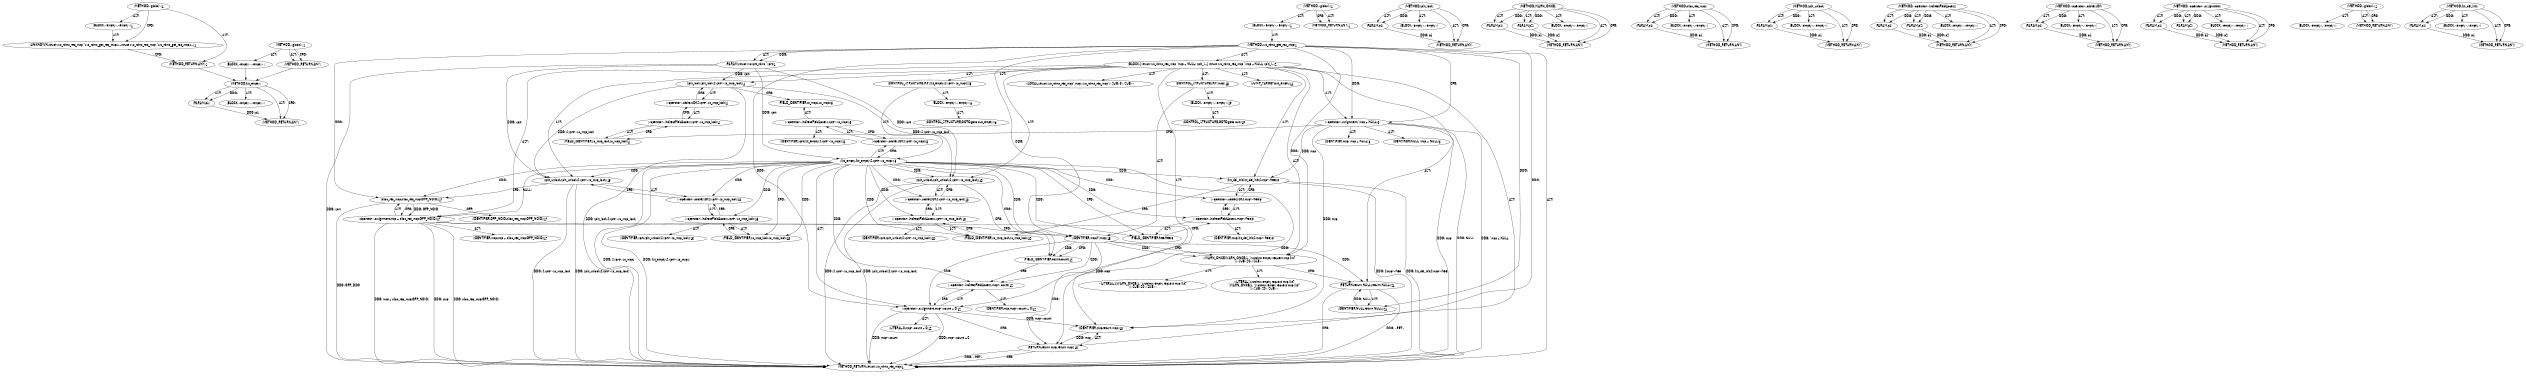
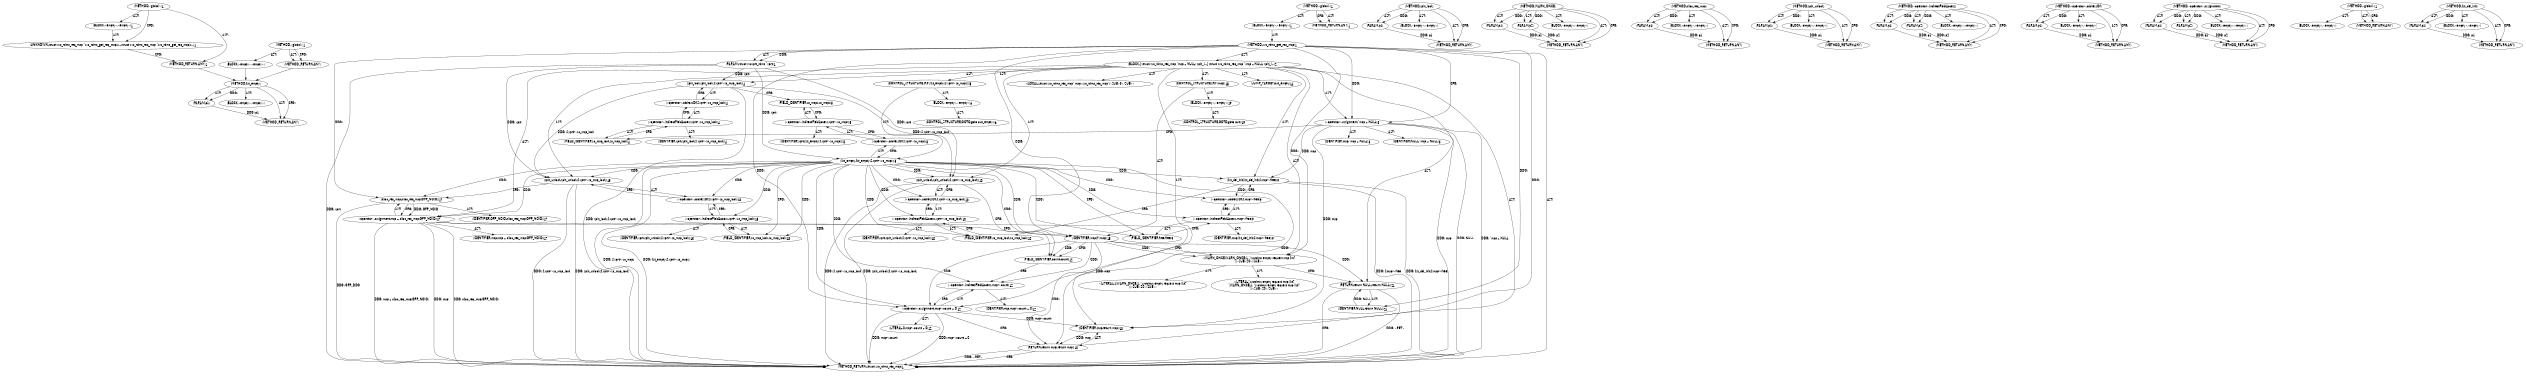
edge "(FIELD_IDENTIFIER,sc_maps,sc_maps)" -> "(<operator>.indirectFieldAccess,xprt->sc_maps)": added, label "CFG:"
node "(IDENTIFIER,xprt,spin_lock(&xprt->sc_map_lock))": added
edge "(list_empty,list_empty(&xprt->sc_maps))" -> "(<operator>.assignment,map = alloc_req_map(GFP_NOIO))": label "NULL: " -> "CDG: "
edge "(list_del_init,list_del_init(&map->free))" -> "(<operator>.addressOf,&map->free)": label "AST: " -> "CDG: "
edge "(alloc_req_map,alloc_req_map(GFP_NOIO))" -> "(IDENTIFIER,GFP_NOIO,alloc_req_map(GFP_NOIO))": label "GFP: " -> "AST: "
edge "(list_empty,list_empty(&xprt->sc_maps))" -> "(<operator>.assignment,map->count = 0)": label "AST: " -> "CDG: "
